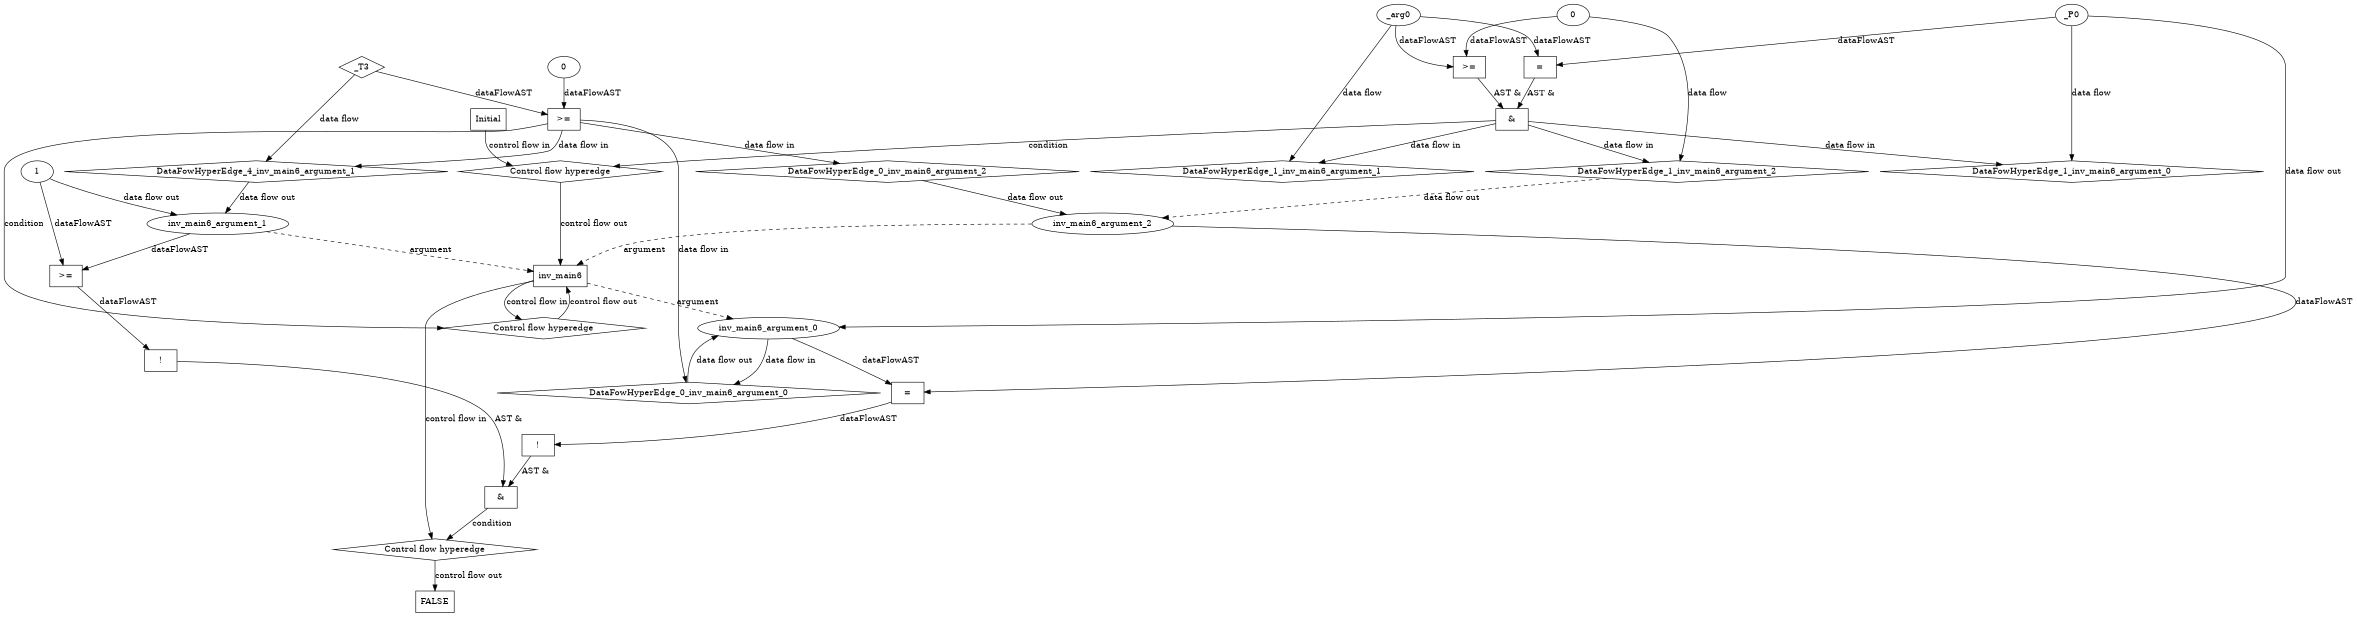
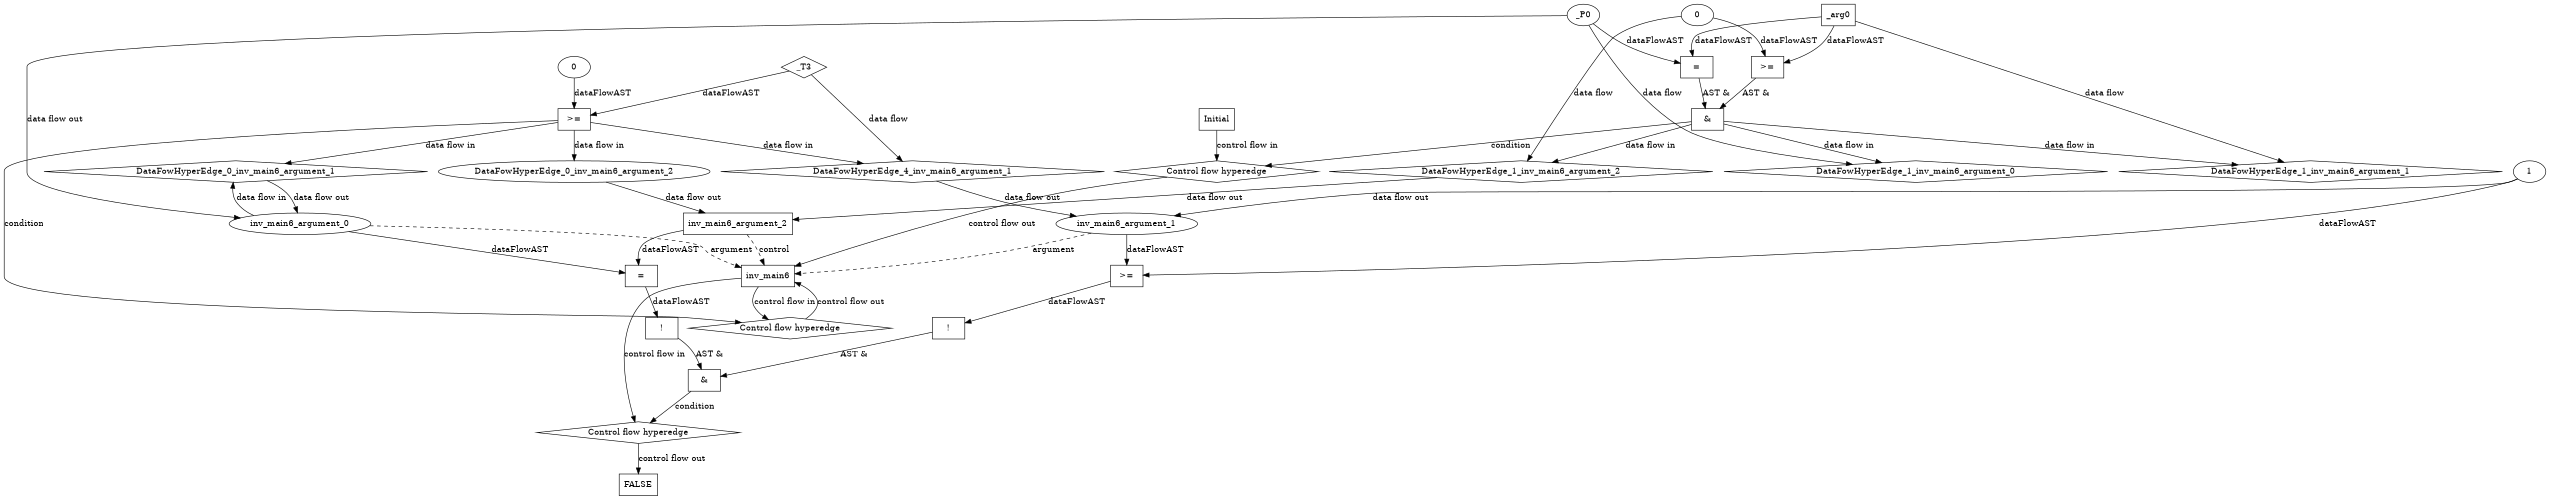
node "_arg0": shape ellipse -> box
node "DataFowHyperEdge_0_inv_main6_argument_2": shape diamond -> ellipse
edge "DataFowHyperEdge_1_inv_main6_argument_2" -> "inv_main6_argument_2": style dashed -> solid
node "inv_main6_argument_2": shape ellipse -> box
edge "inv_main6_argument_2" -> "inv_main6": label "argument" -> "control"
edge "inv_main6" -> "inv_main6_argument_0": reversed
node "DataFowHyperEdge_0_inv_main6_argument_0": label "DataFowHyperEdge_0_inv_main6_argument_0" -> "DataFowHyperEdge_0_inv_main6_argument_1"
